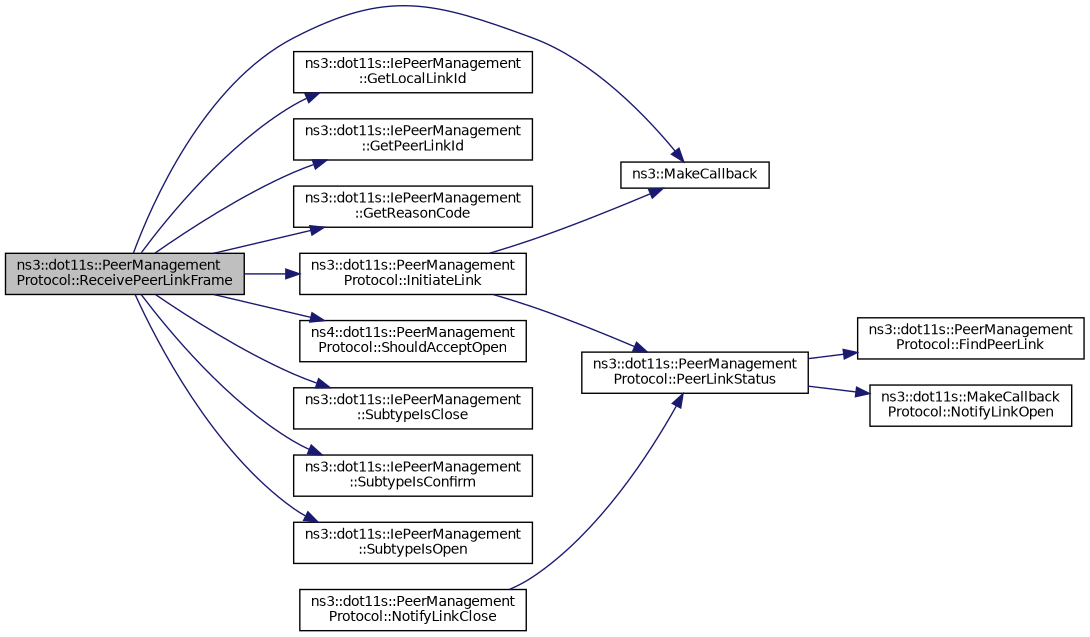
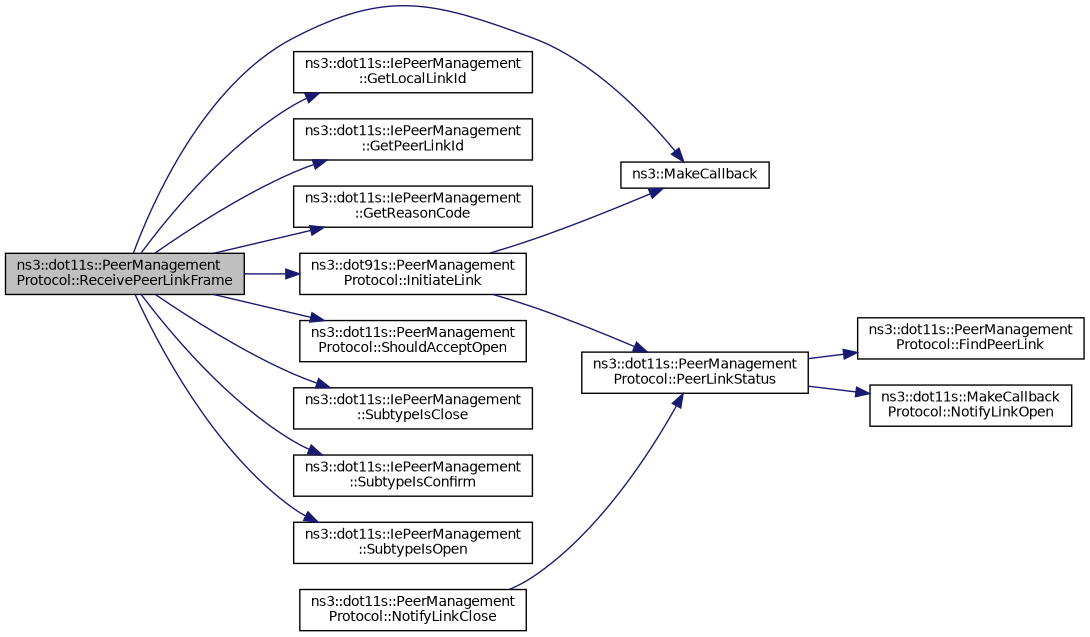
node "ns3::dot11s::PeerManagement Protocol::InitiateLink": label "ns3::dot11s::PeerManagement Protocol::InitiateLink" -> "ns3::dot91s::PeerManagement Protocol::InitiateLink"
node "ns4::dot11s::PeerManagement Protocol::ShouldAcceptOpen": label "ns4::dot11s::PeerManagement Protocol::ShouldAcceptOpen" -> "ns3::dot11s::PeerManagement Protocol::ShouldAcceptOpen"
